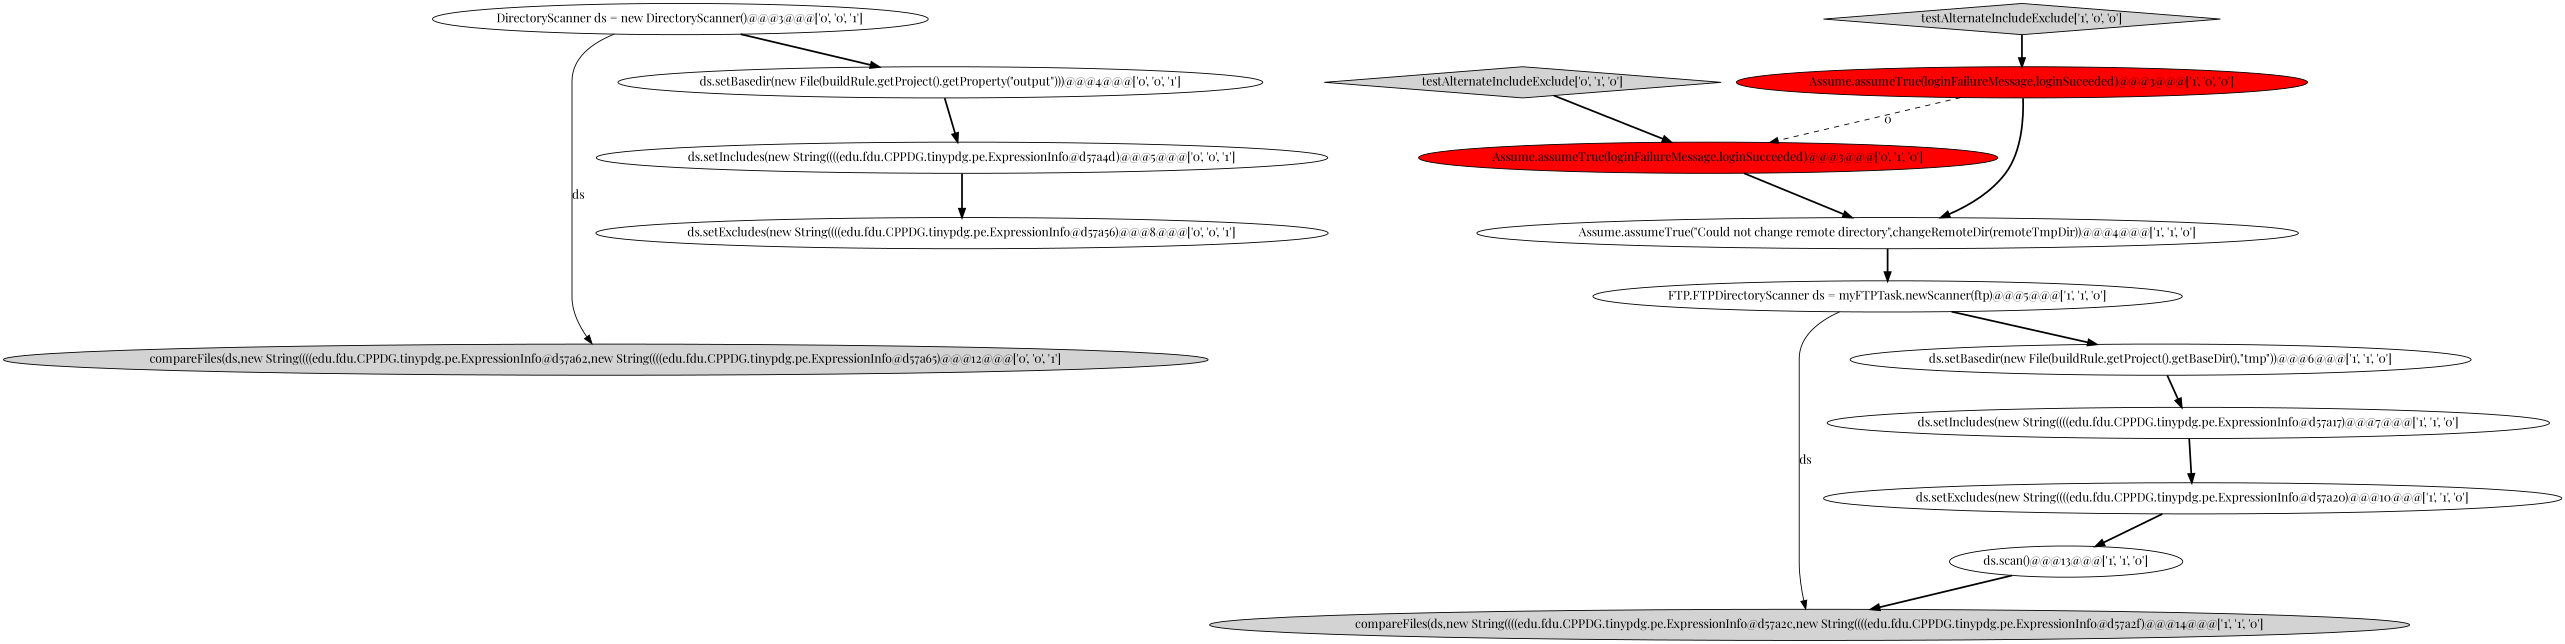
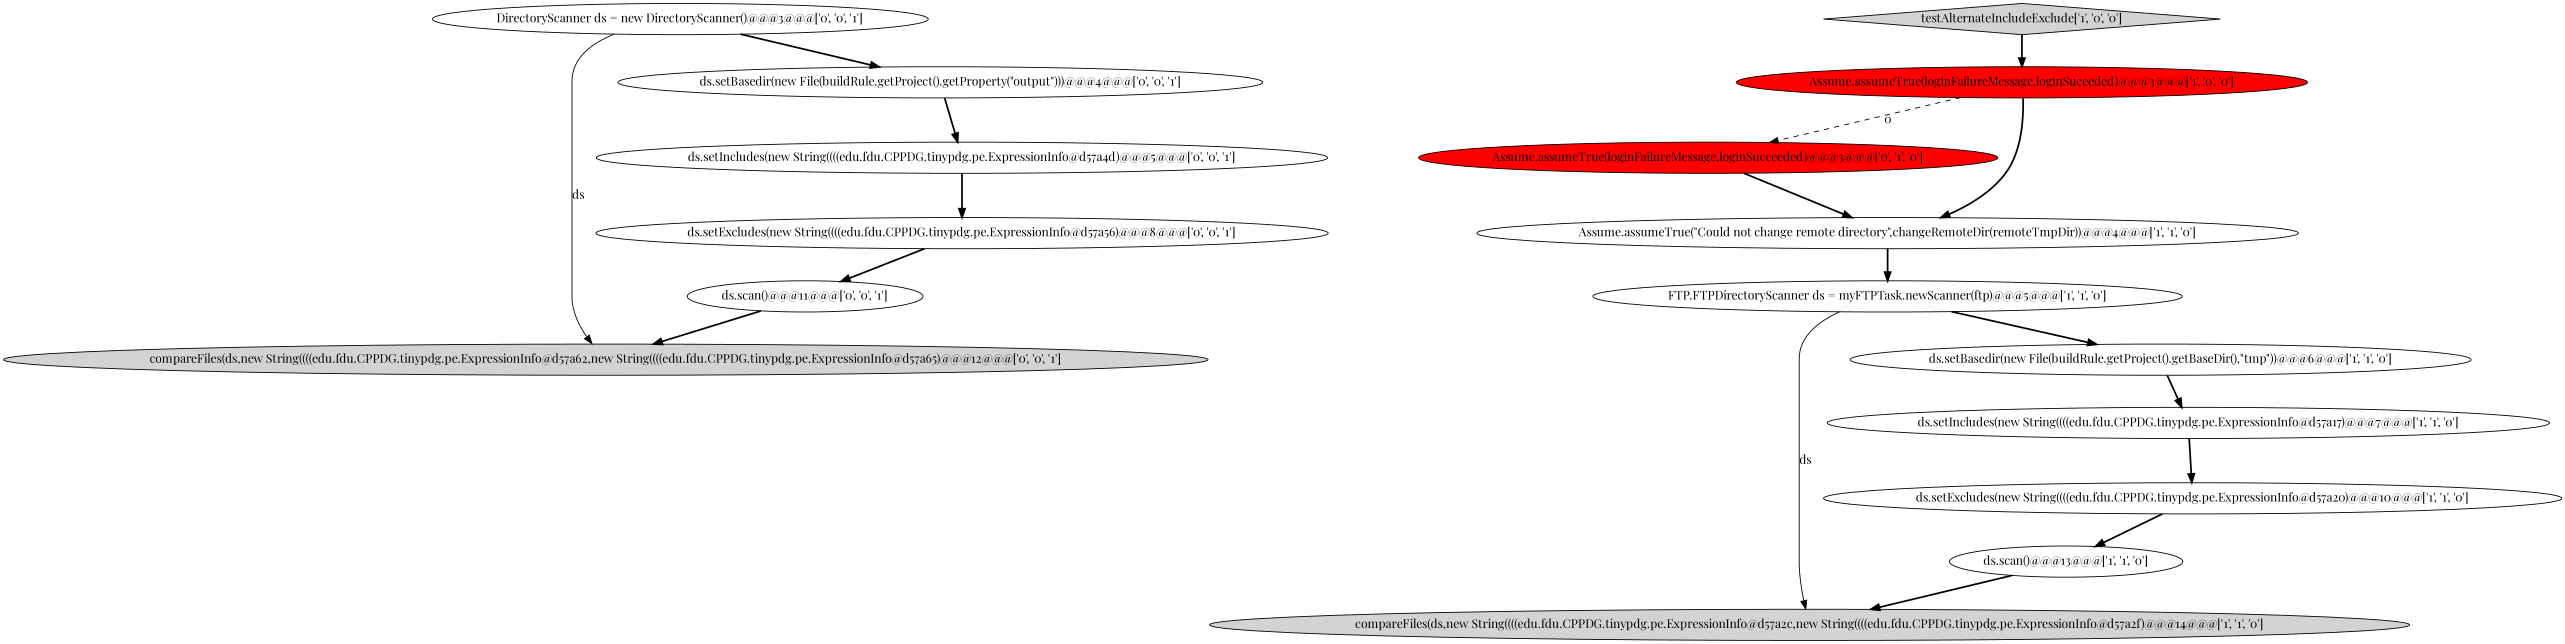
node "testAlternateIncludeExclude['0', '1', '0']": removed
node "ds.scan()@@@11@@@['0', '0', '1']": added
